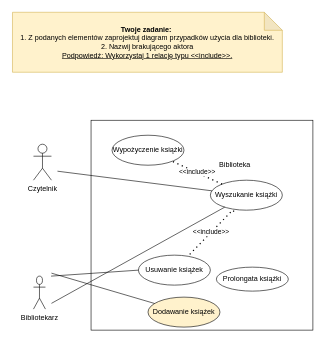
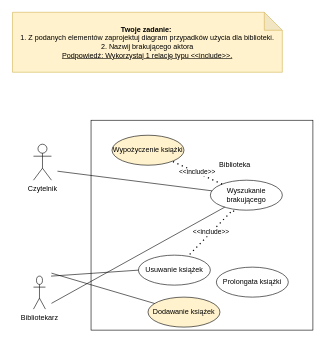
node "Wypożyczenie książki": fillcolor #ffffff -> #fff2cc
node "Wyszukanie książki": label "Wyszukanie książki" -> "Wyszukanie brakującego"
node "Prolongata książki": size 72x24 -> 72x30
